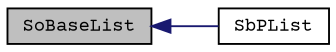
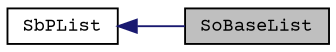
edge "SbPList" -> "SoBaseList": reversed
